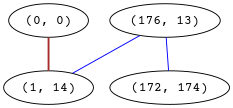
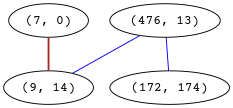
node "(0, 0)": label "(0, 0)" -> "(7, 0)"
node "(176, 13)": label "(176, 13)" -> "(476, 13)"
node "(1, 14)": label "(1, 14)" -> "(9, 14)"
